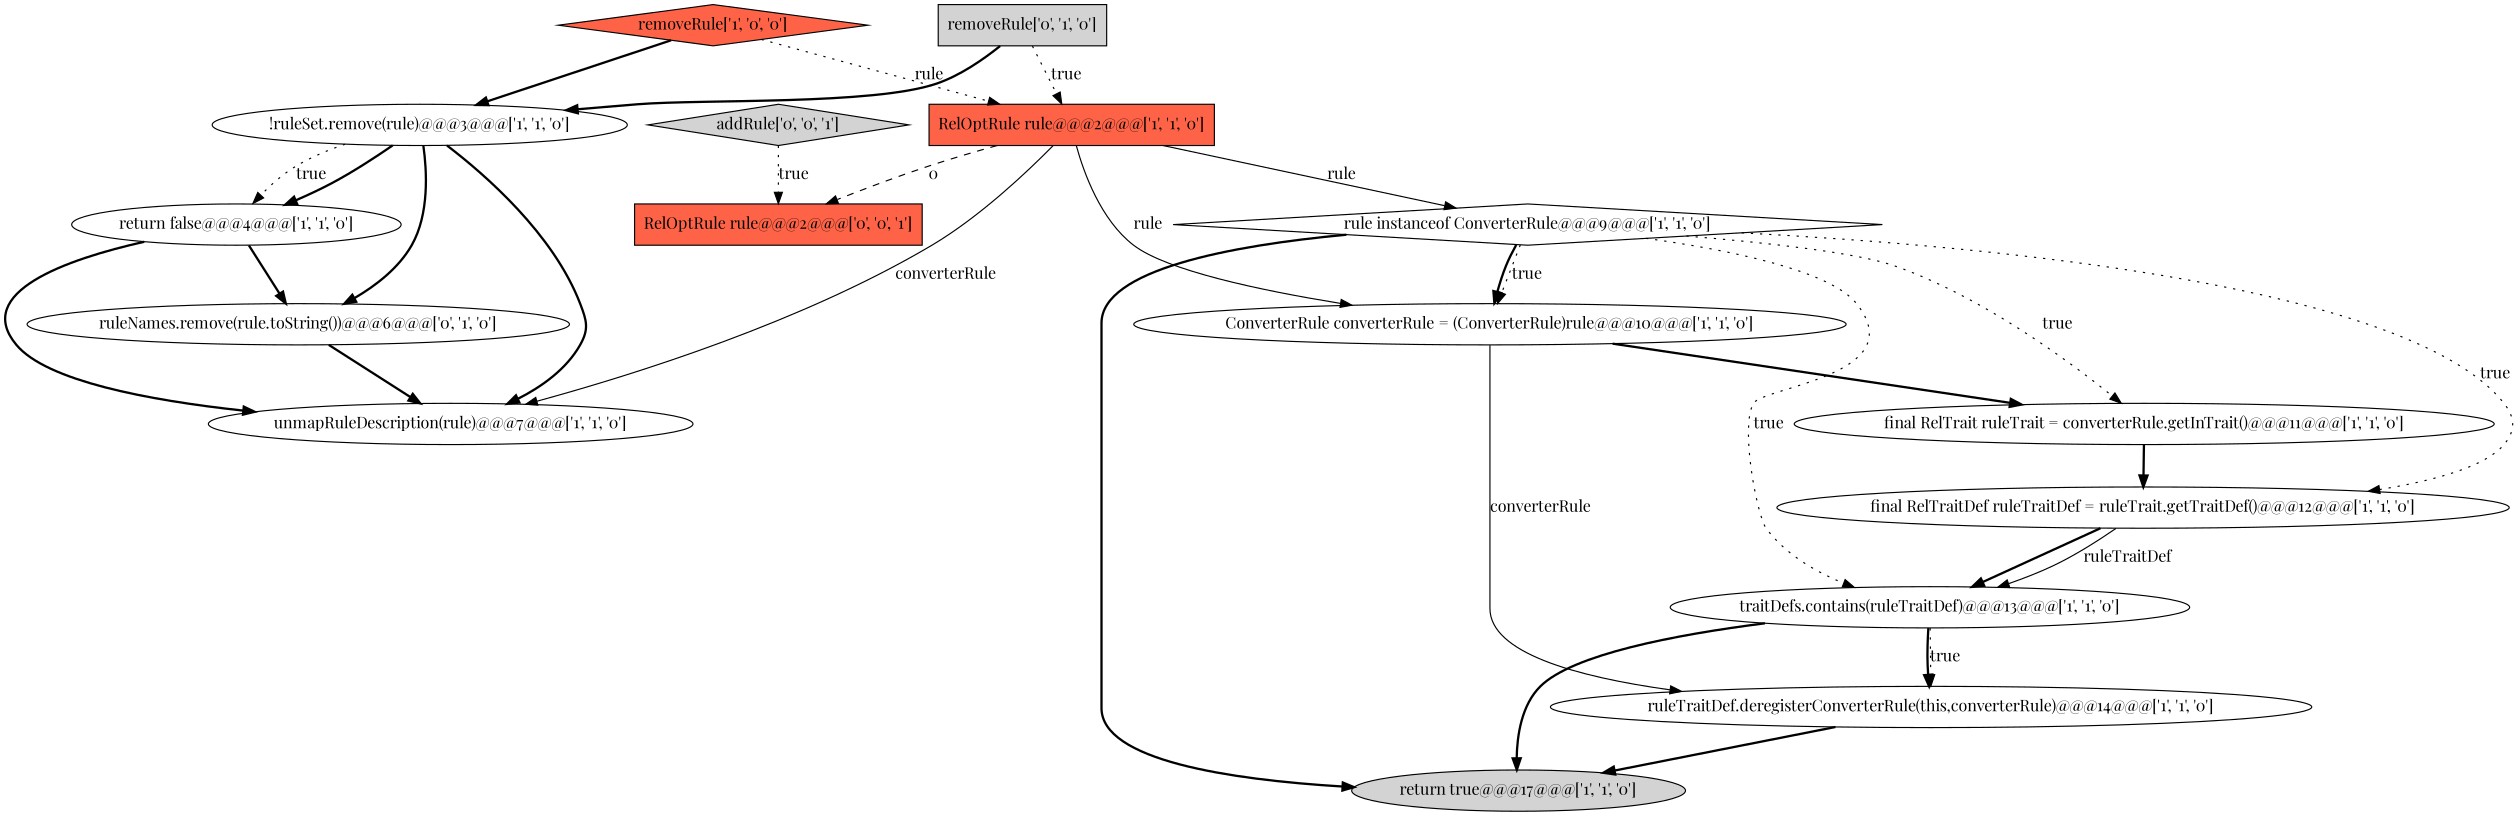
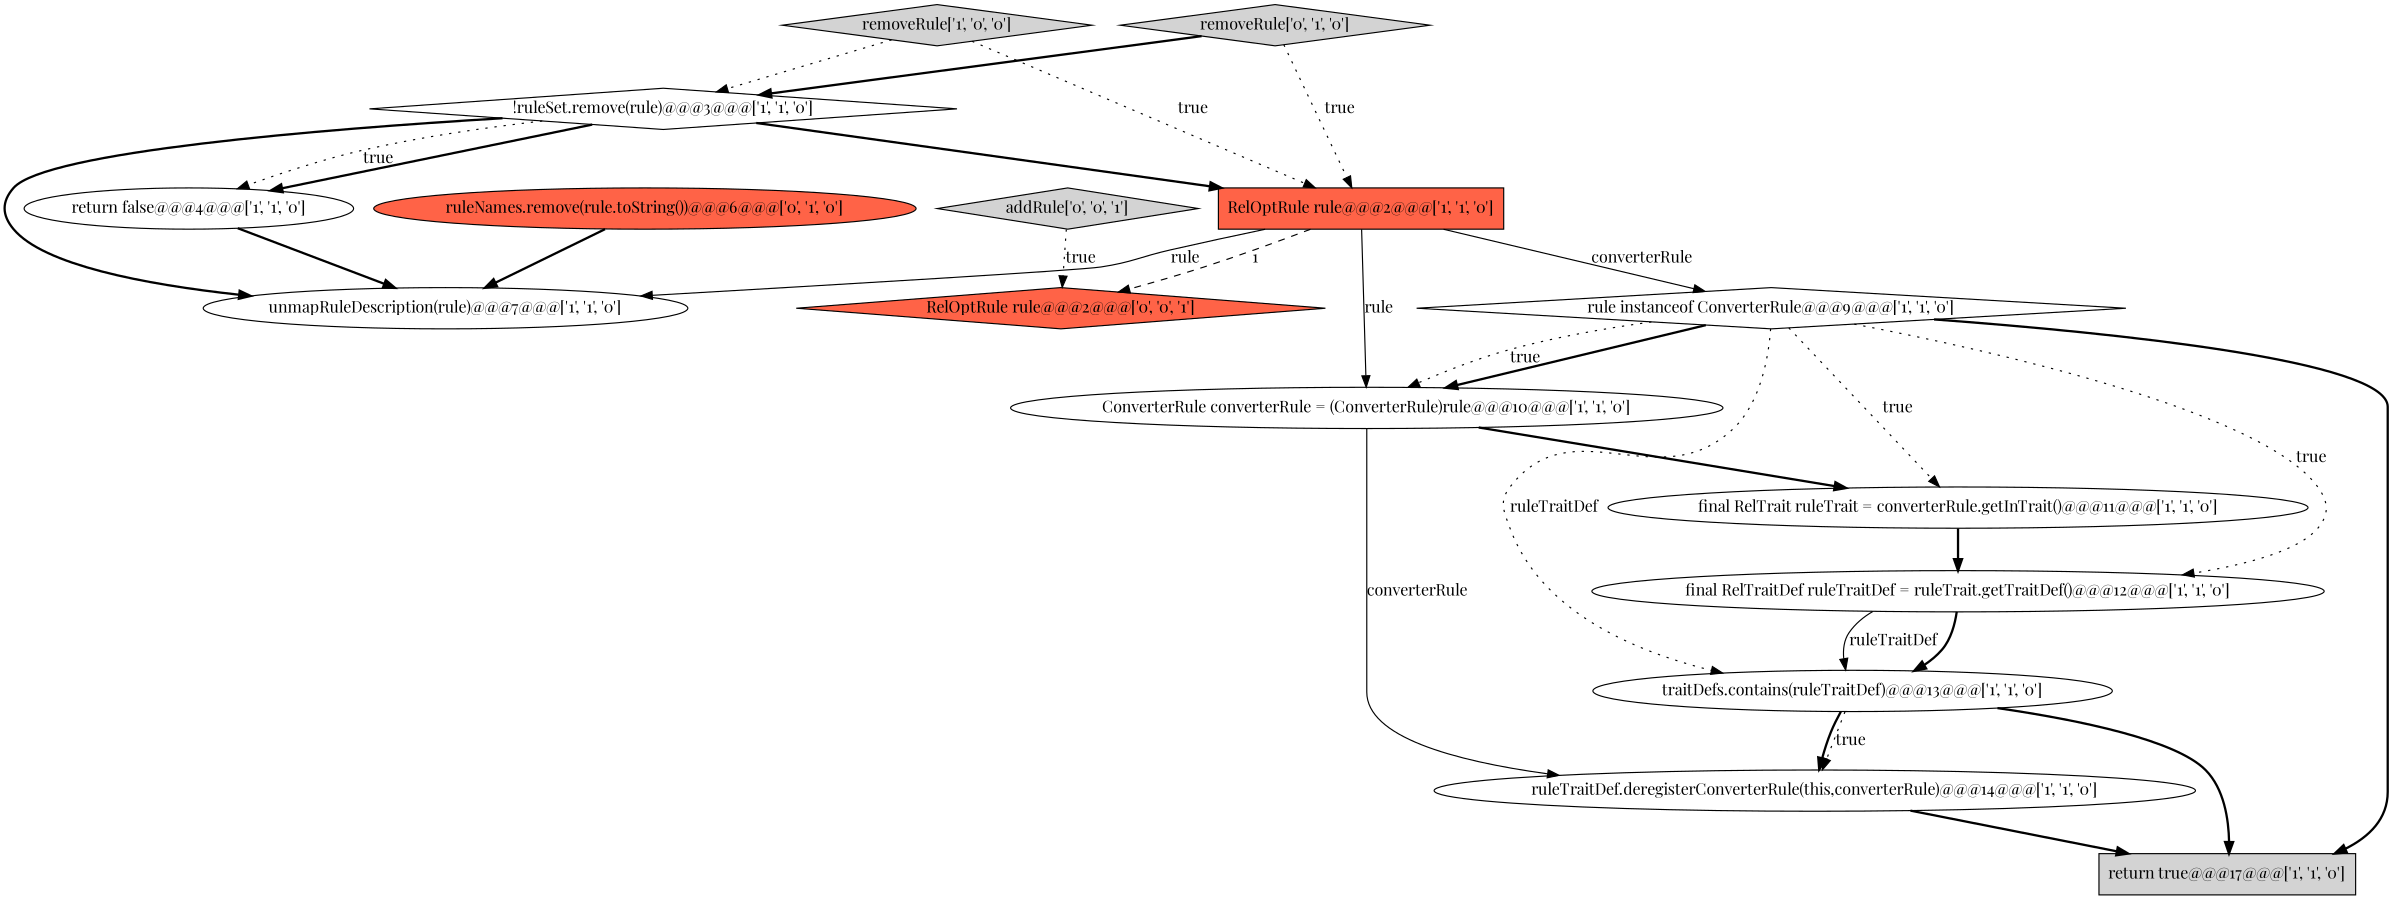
node "removeRule['1', '0', '0']": fillcolor tomato -> lightgray
node "removeRule['0', '1', '0']": shape box -> diamond
edge "removeRule['1', '0', '0']" -> "!ruleSet.remove(rule)@@@3@@@['1', '1', '0']": style bold -> dotted
edge "removeRule['1', '0', '0']" -> "RelOptRule rule@@@2@@@['1', '1', '0']": label "rule" -> "true"
node "!ruleSet.remove(rule)@@@3@@@['1', '1', '0']": shape ellipse -> diamond
edge "RelOptRule rule@@@2@@@['1', '1', '0']" -> "RelOptRule rule@@@2@@@['0', '0', '1']": label "0" -> "1"
edge "RelOptRule rule@@@2@@@['1', '1', '0']" -> "rule instanceof ConverterRule@@@9@@@['1', '1', '0']": label "rule" -> "converterRule"
node "RelOptRule rule@@@2@@@['0', '0', '1']": shape box -> diamond
edge "!ruleSet.remove(rule)@@@3@@@['1', '1', '0']" -> "ruleNames.remove(rule.toString())@@@6@@@['0', '1', '0']": now "!ruleSet.remove(rule)@@@3@@@['1', '1', '0']" -> "RelOptRule rule@@@2@@@['1', '1', '0']"
edge "return false@@@4@@@['1', '1', '0']" -> "ruleNames.remove(rule.toString())@@@6@@@['0', '1', '0']": removed
edge "RelOptRule rule@@@2@@@['1', '1', '0']" -> "unmapRuleDescription(rule)@@@7@@@['1', '1', '0']": label "converterRule" -> "rule"
node "ruleNames.remove(rule.toString())@@@6@@@['0', '1', '0']": fillcolor white -> tomato
edge "rule instanceof ConverterRule@@@9@@@['1', '1', '0']" -> "traitDefs.contains(ruleTraitDef)@@@13@@@['1', '1', '0']": label "true" -> "ruleTraitDef"
node "return true@@@17@@@['1', '1', '0']": shape ellipse -> box
